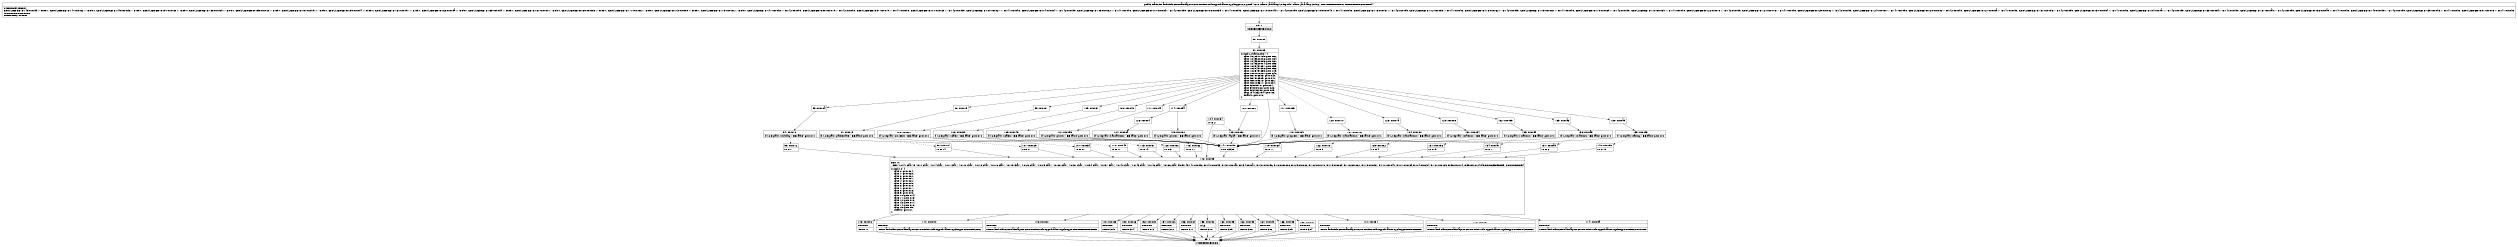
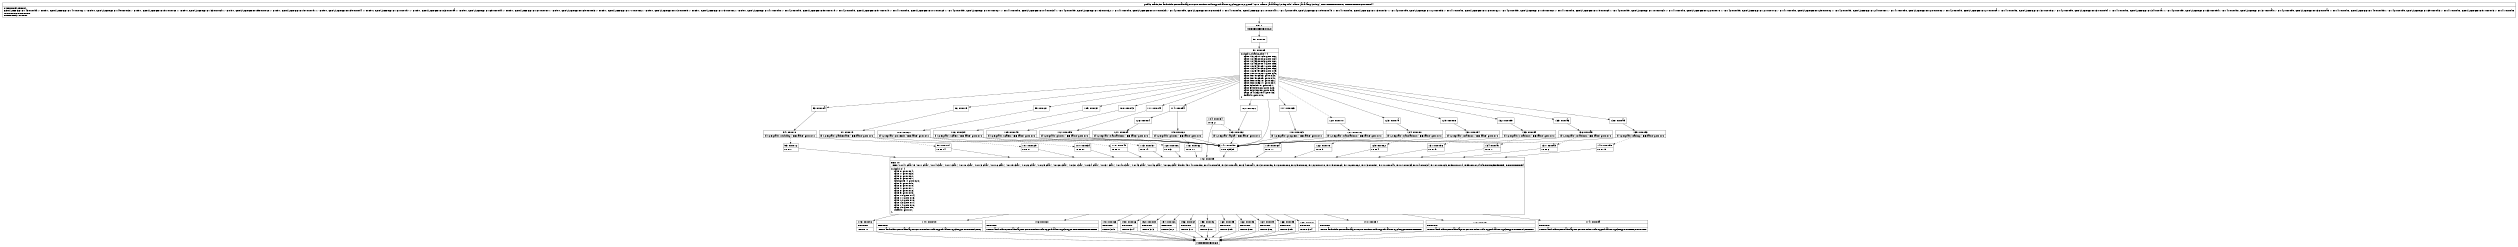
node "142: 0x00b9": text "case 4: goto L20;" -> "hashCode 4: goto L20;"
edge "174: 0x00ea" -> "89: ?": style dashed -> solid
